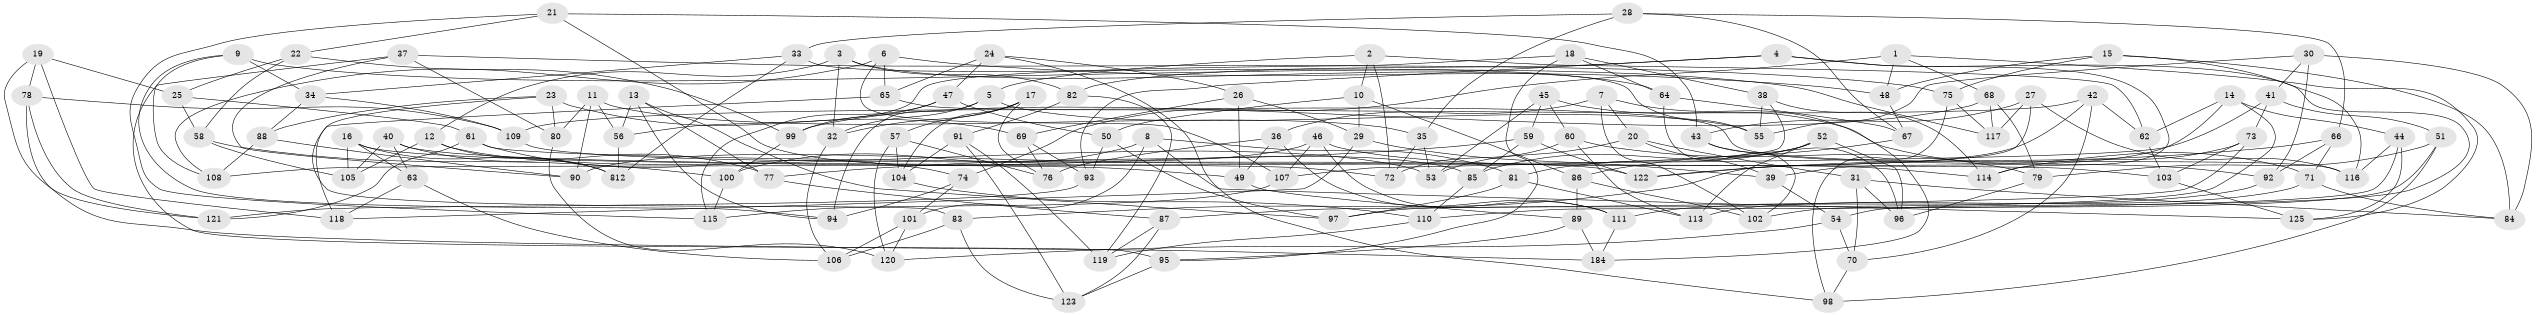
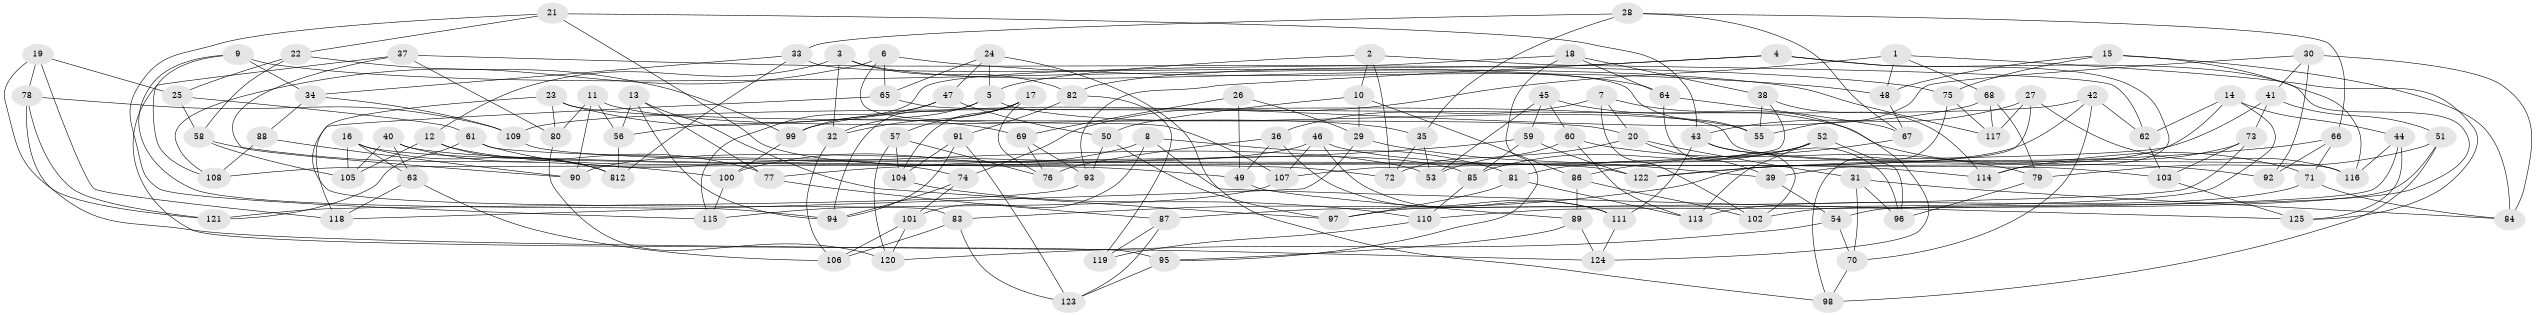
edge "24" -- "26": now "24" -- "5"
edge "23" -- "88": now "23" -- "20"
edge "91" -- "119": now "91" -- "94"
edge "92" -- "111": now "43" -- "111"
node "184": label "184" -> "124"
